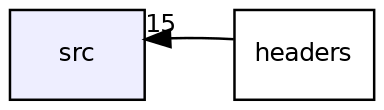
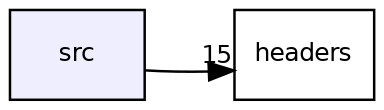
edge "headers" -> "src": reversed
